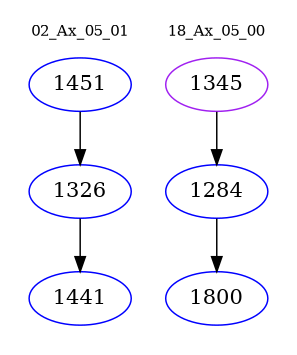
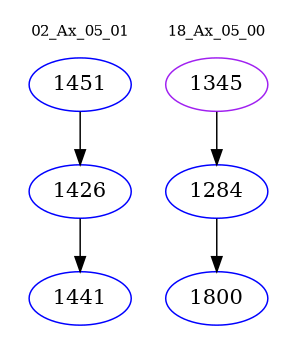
node "1326": label "1326" -> "1426"
